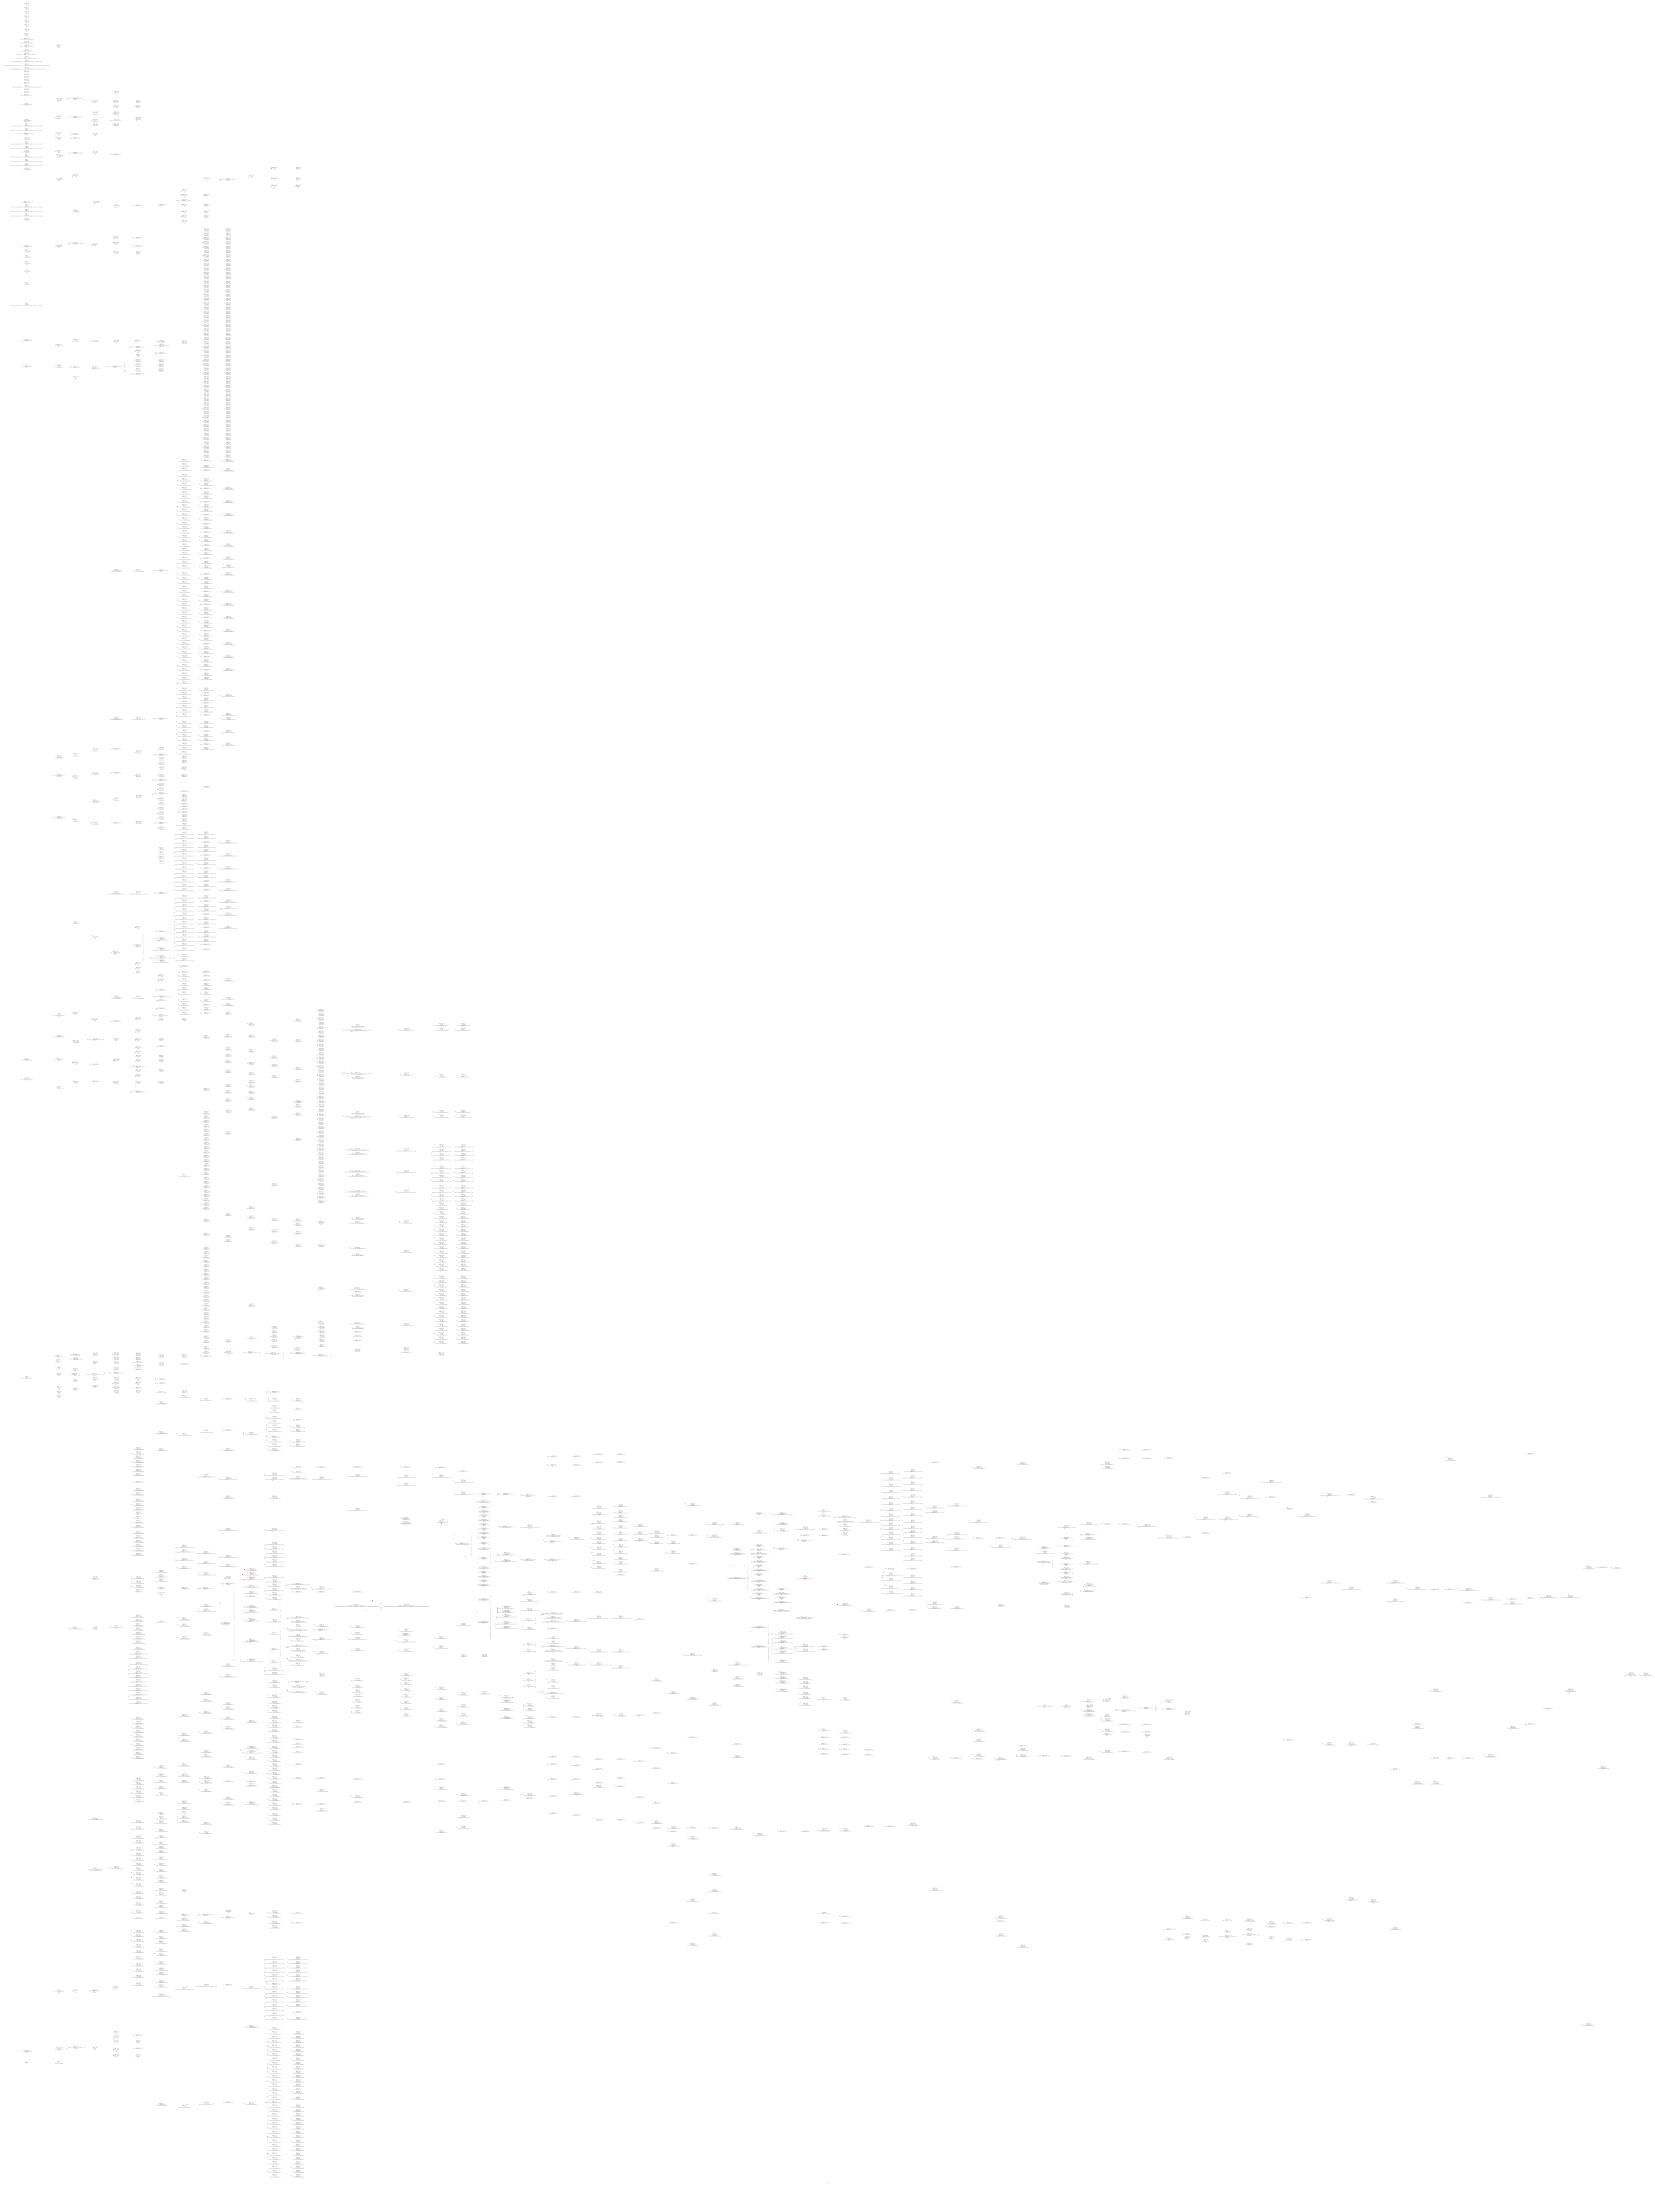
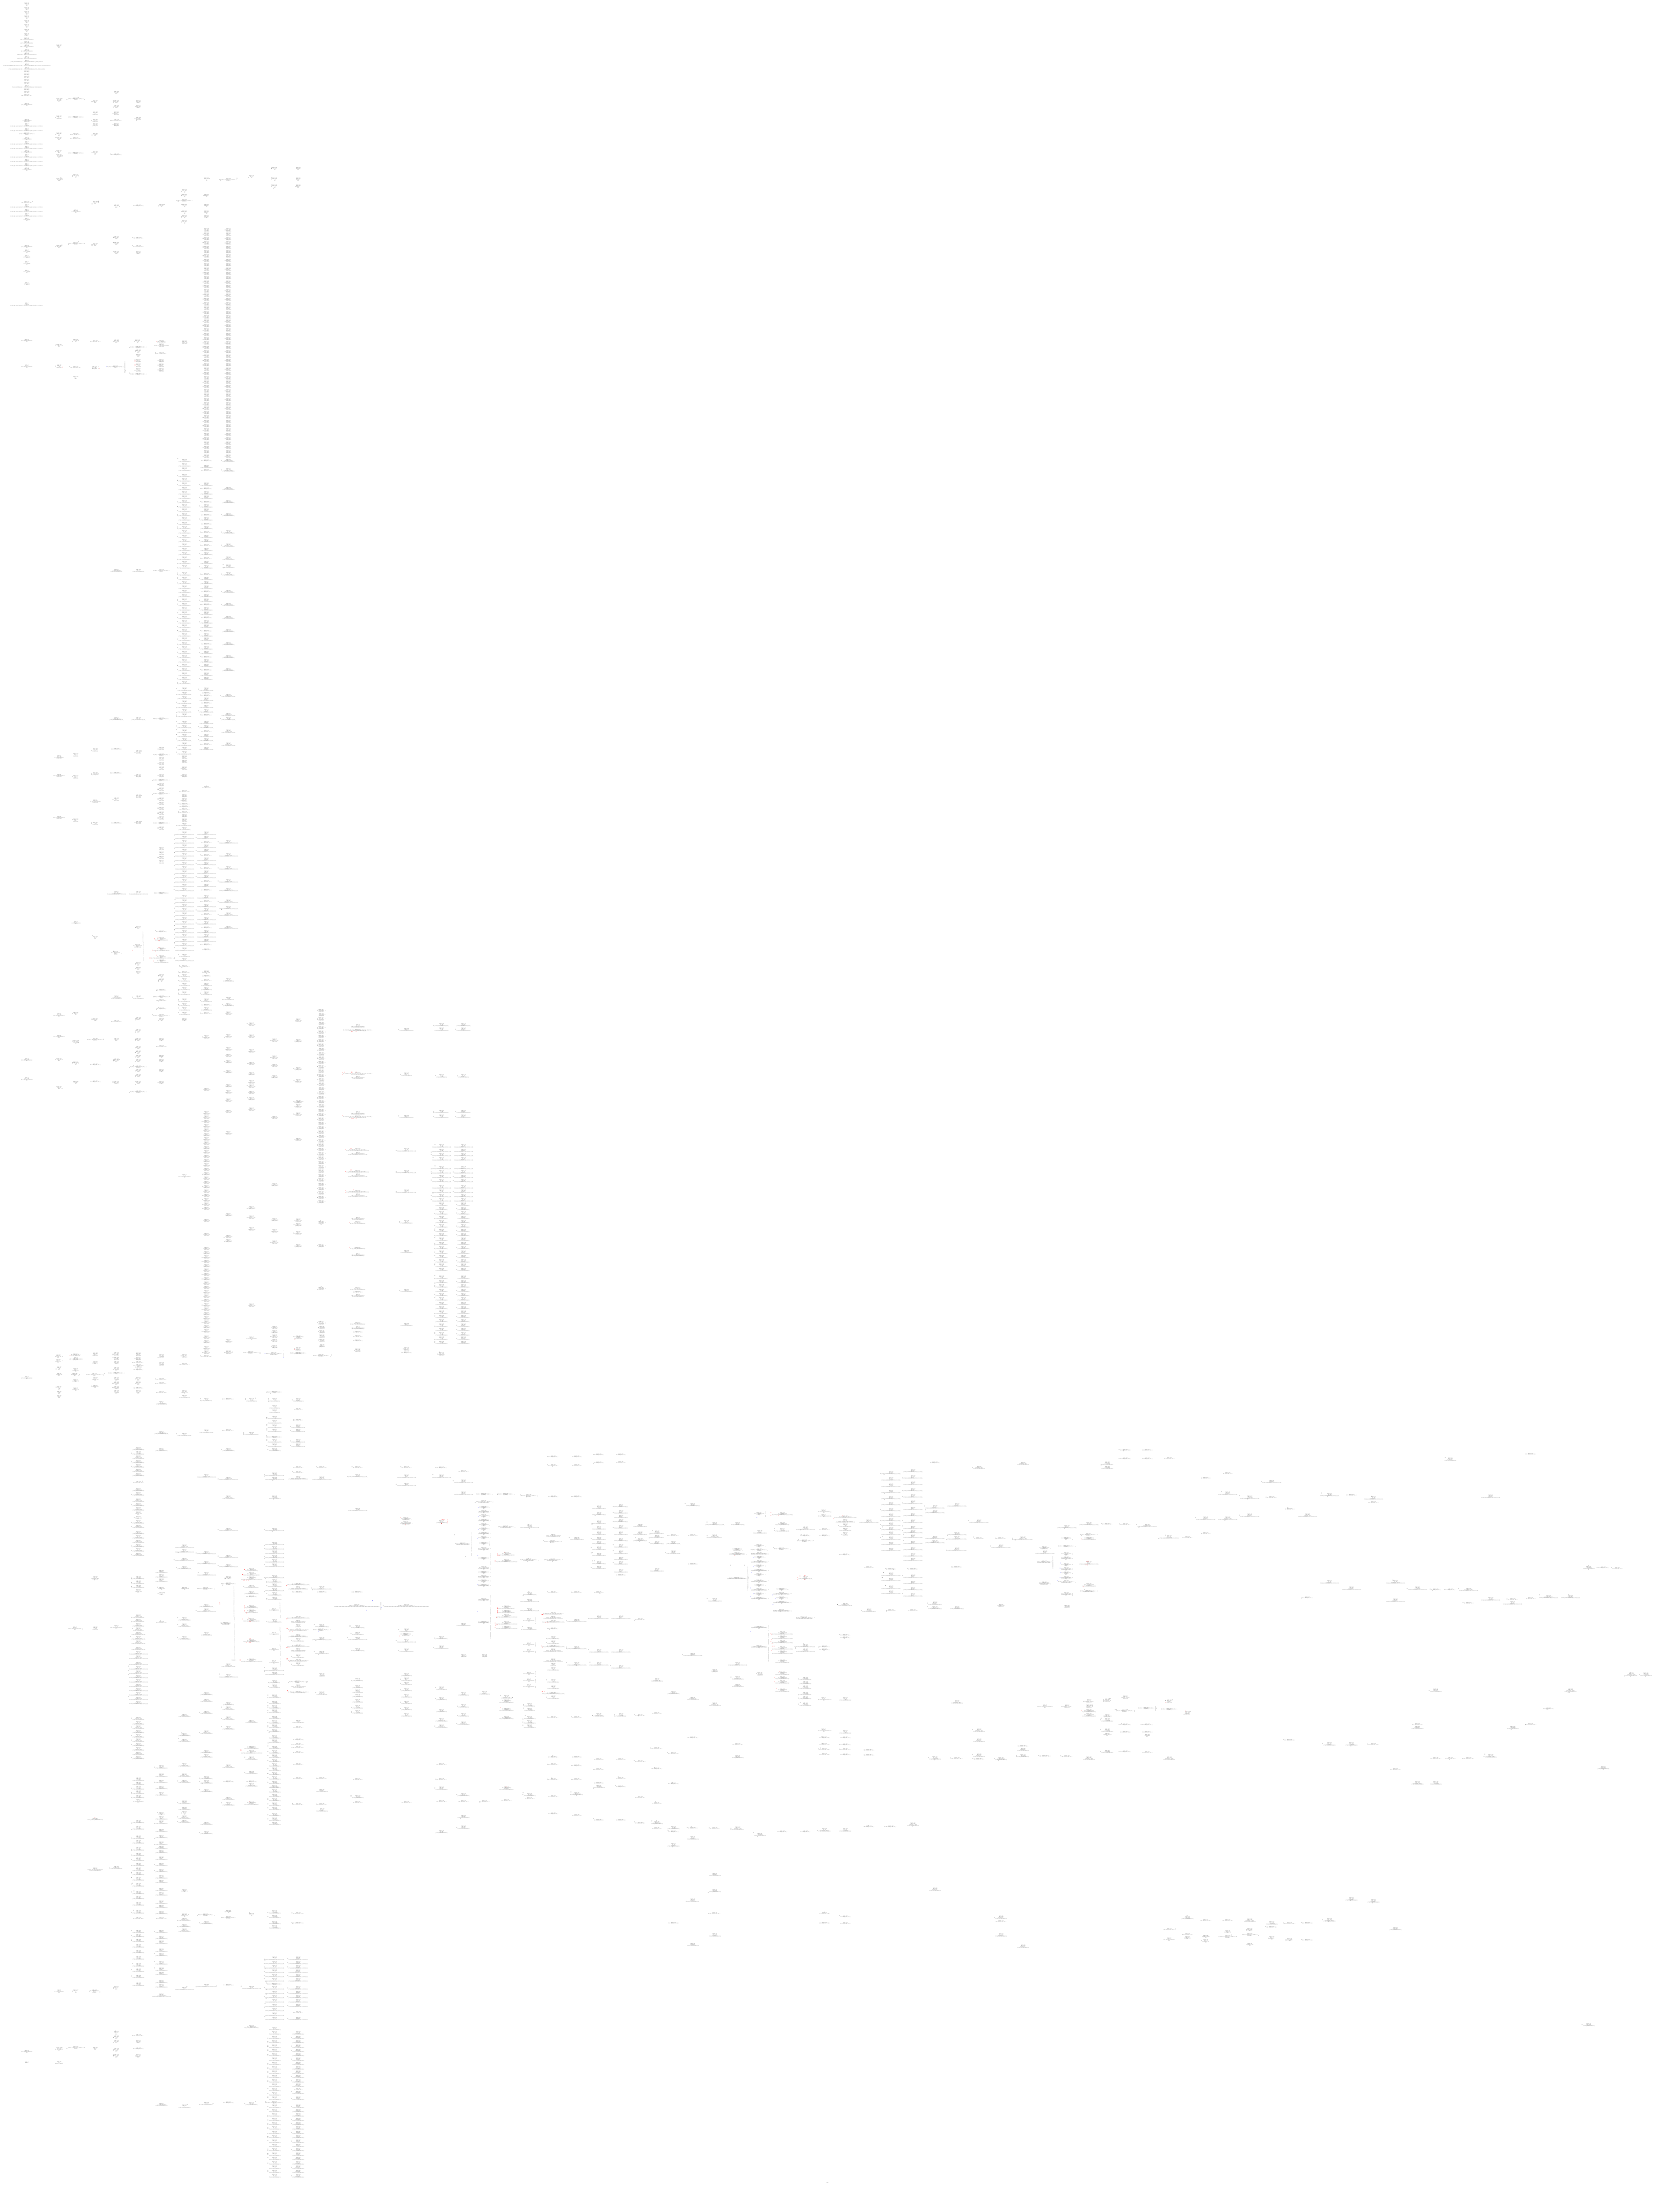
node "NodeID: 282": removed
